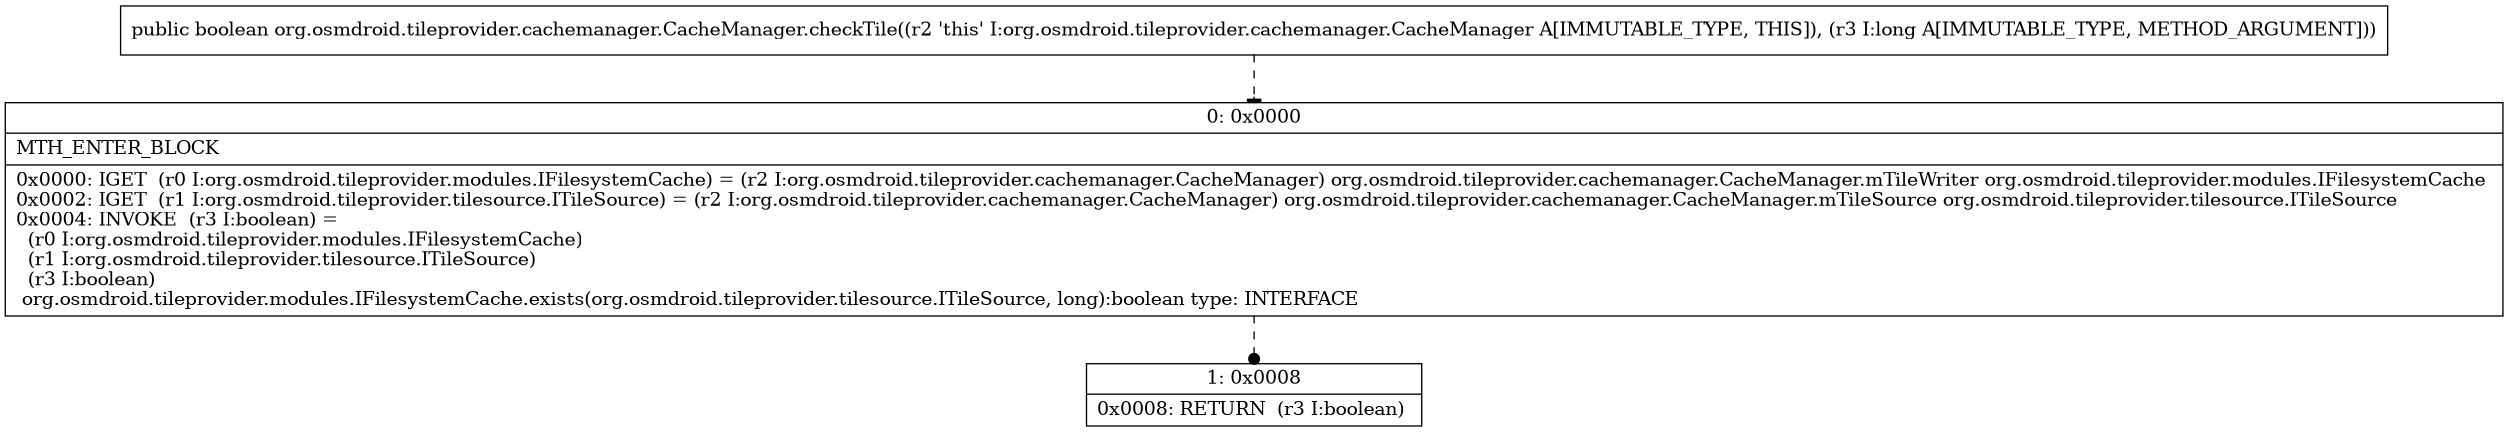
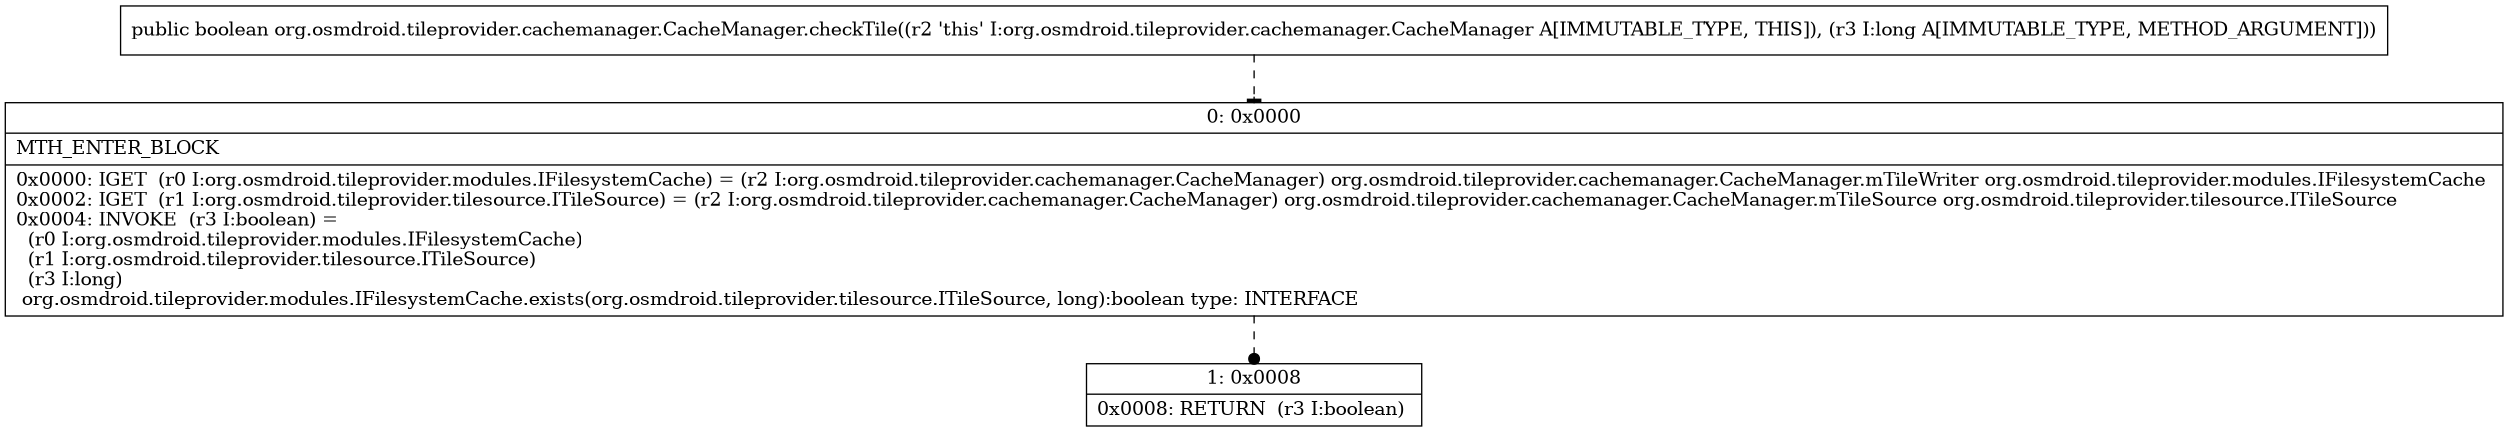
node "0: 0x0000": text "(r3 I:boolean)" -> "(r3 I:long)"
